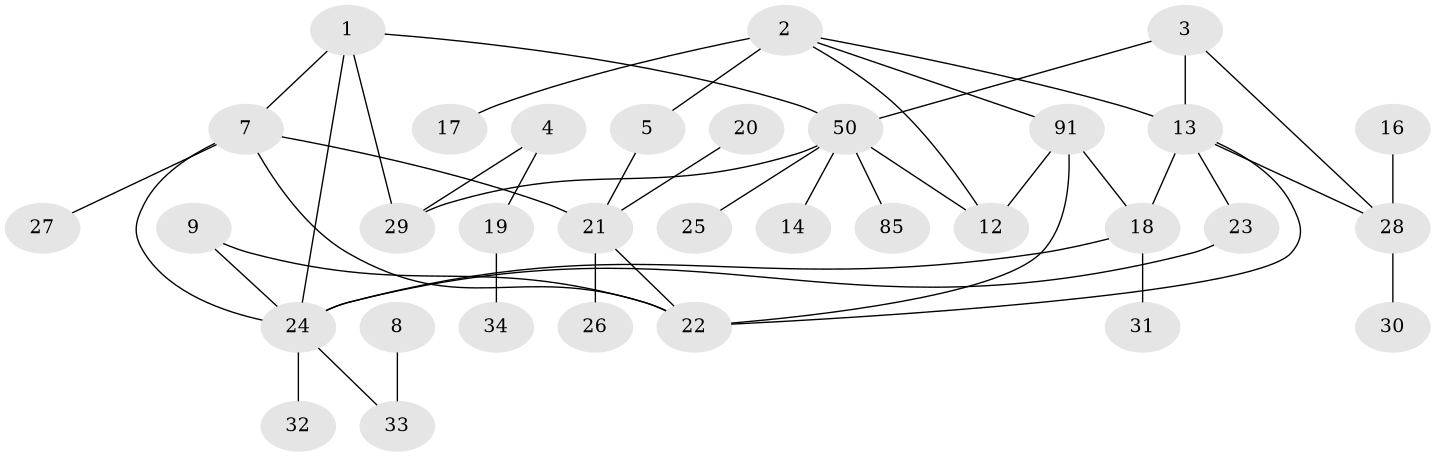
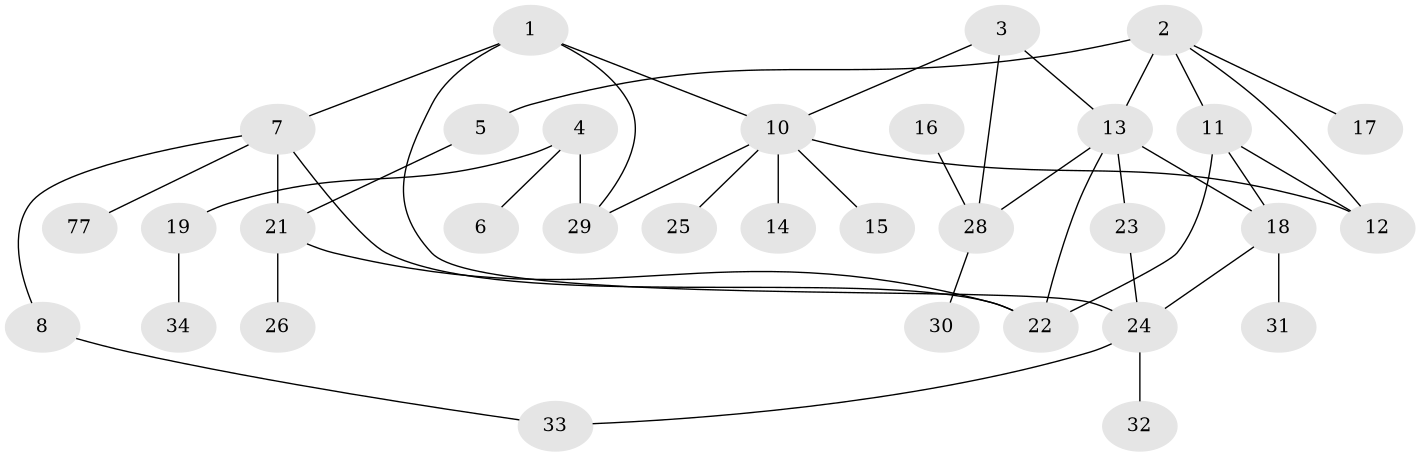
node "20": removed
node "50": label "50" -> "10"
node "91": label "91" -> "11"
node "27": label "27" -> "77"
node "9": removed
node "6": added
node "85": label "85" -> "15"
edge "7" -- "24": now "7" -- "8"
